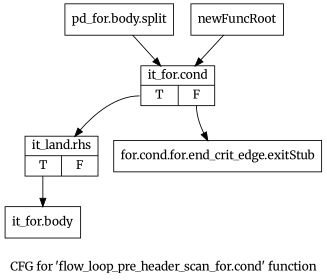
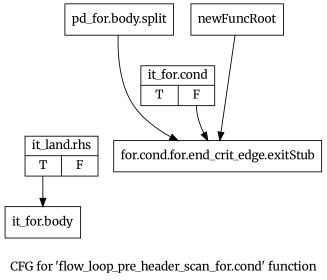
edge "pd_for.body.split" -> "it_for.cond": now "pd_for.body.split" -> "for.cond.for.end_crit_edge.exitStub"
edge "newFuncRoot" -> "it_for.cond": now "newFuncRoot" -> "for.cond.for.end_crit_edge.exitStub"
edge "it_for.cond" -> "it_land.rhs": removed
